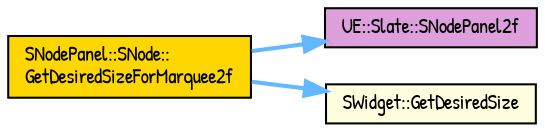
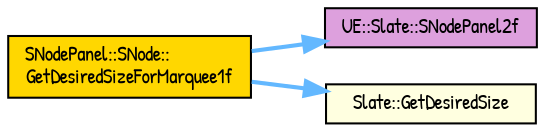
node "SNodePanel::SNode:: GetDesiredSizeForMarquee2f": label "SNodePanel::SNode:: GetDesiredSizeForMarquee2f" -> "SNodePanel::SNode:: GetDesiredSizeForMarquee1f"
node "SWidget::GetDesiredSize": label "SWidget::GetDesiredSize" -> "Slate::GetDesiredSize"
